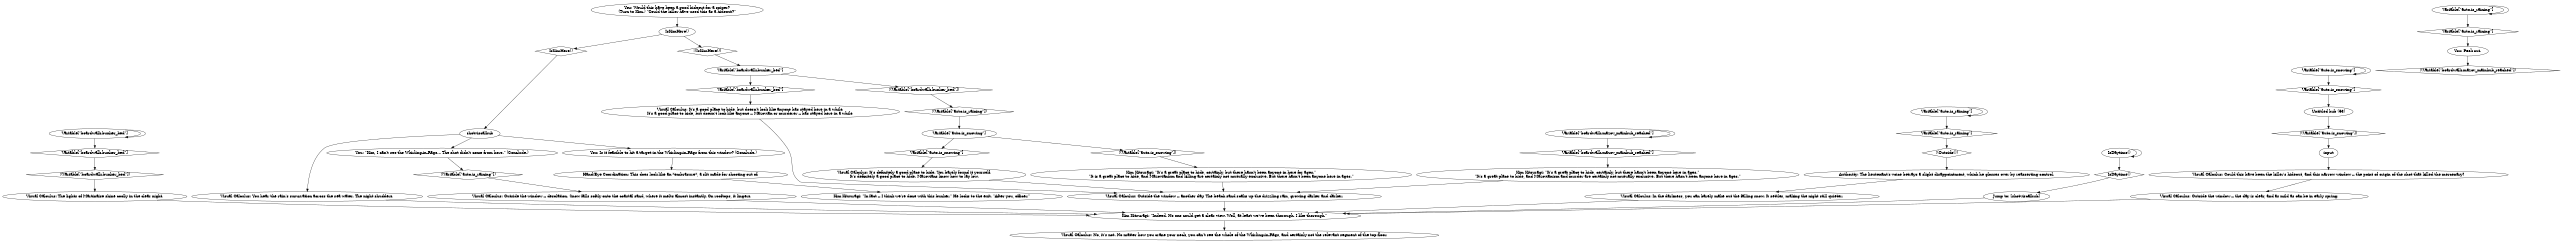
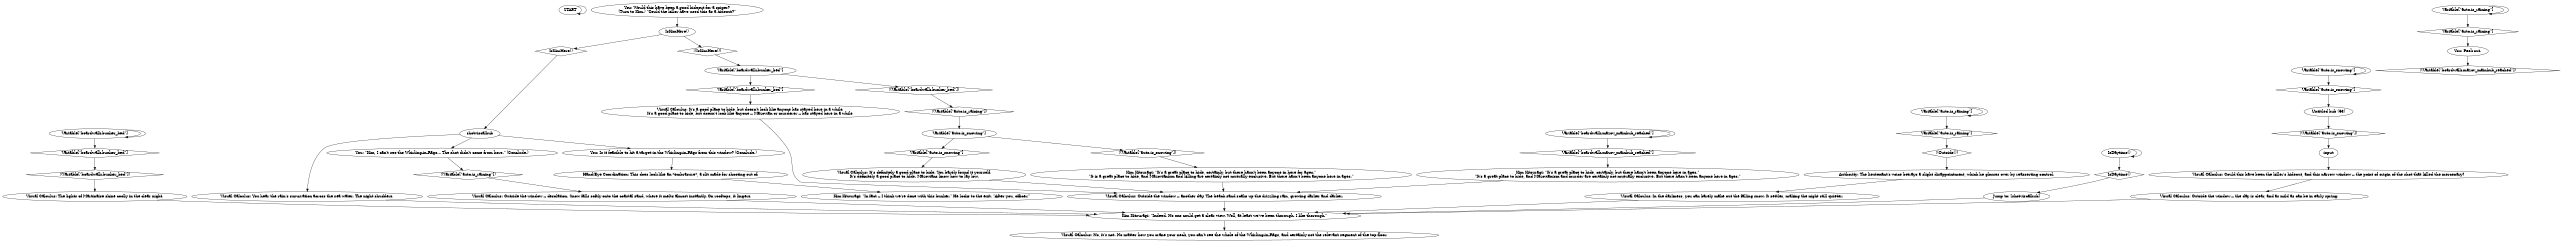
node "START": added
